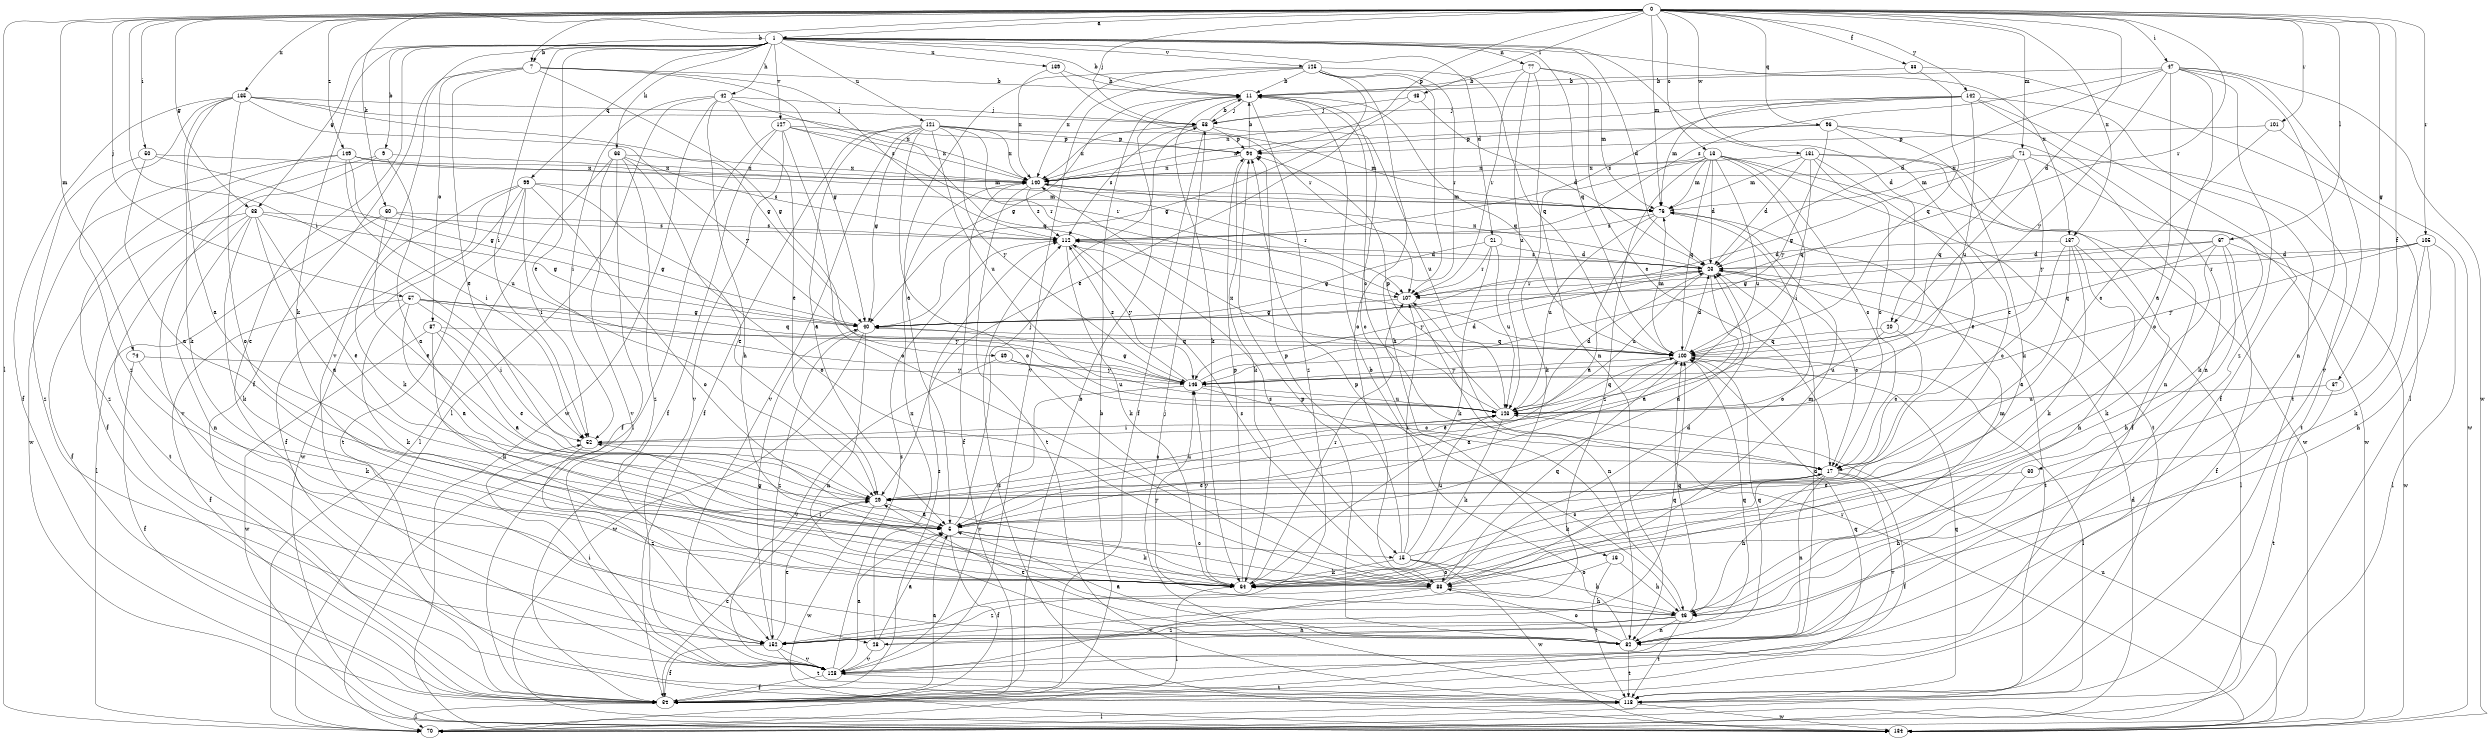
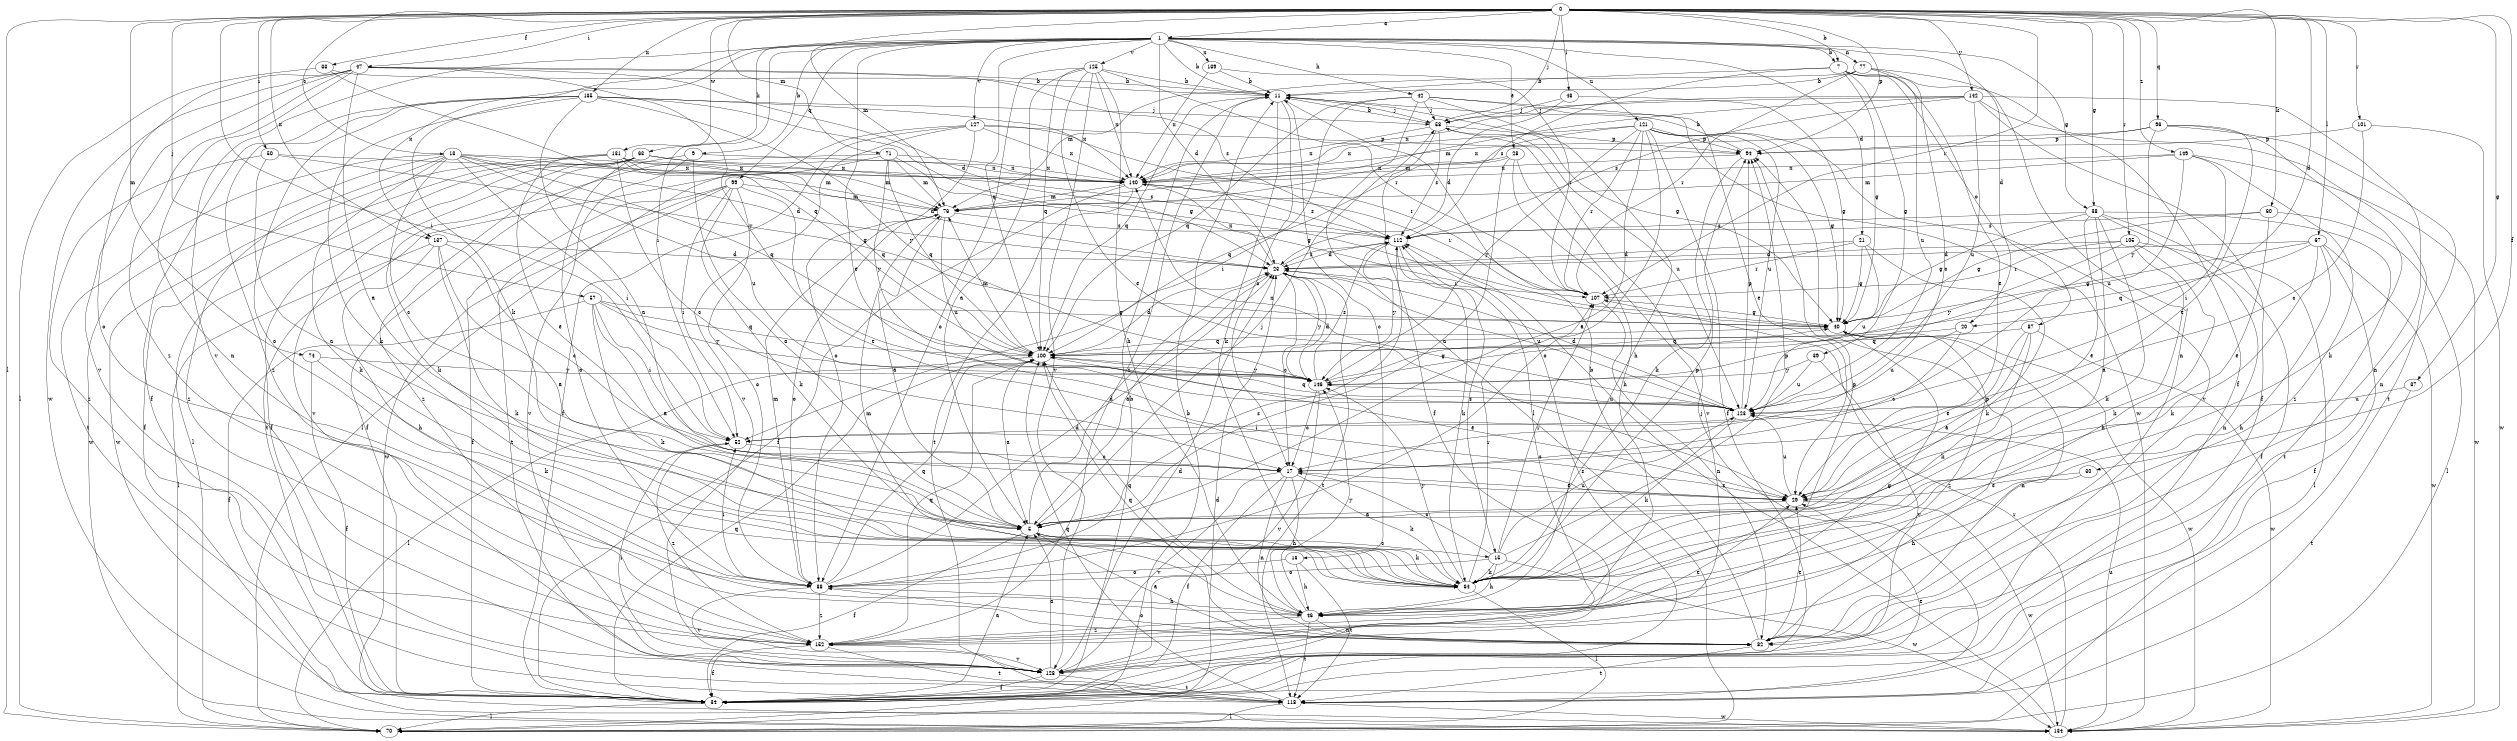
edge "46" -> "28": reversed
